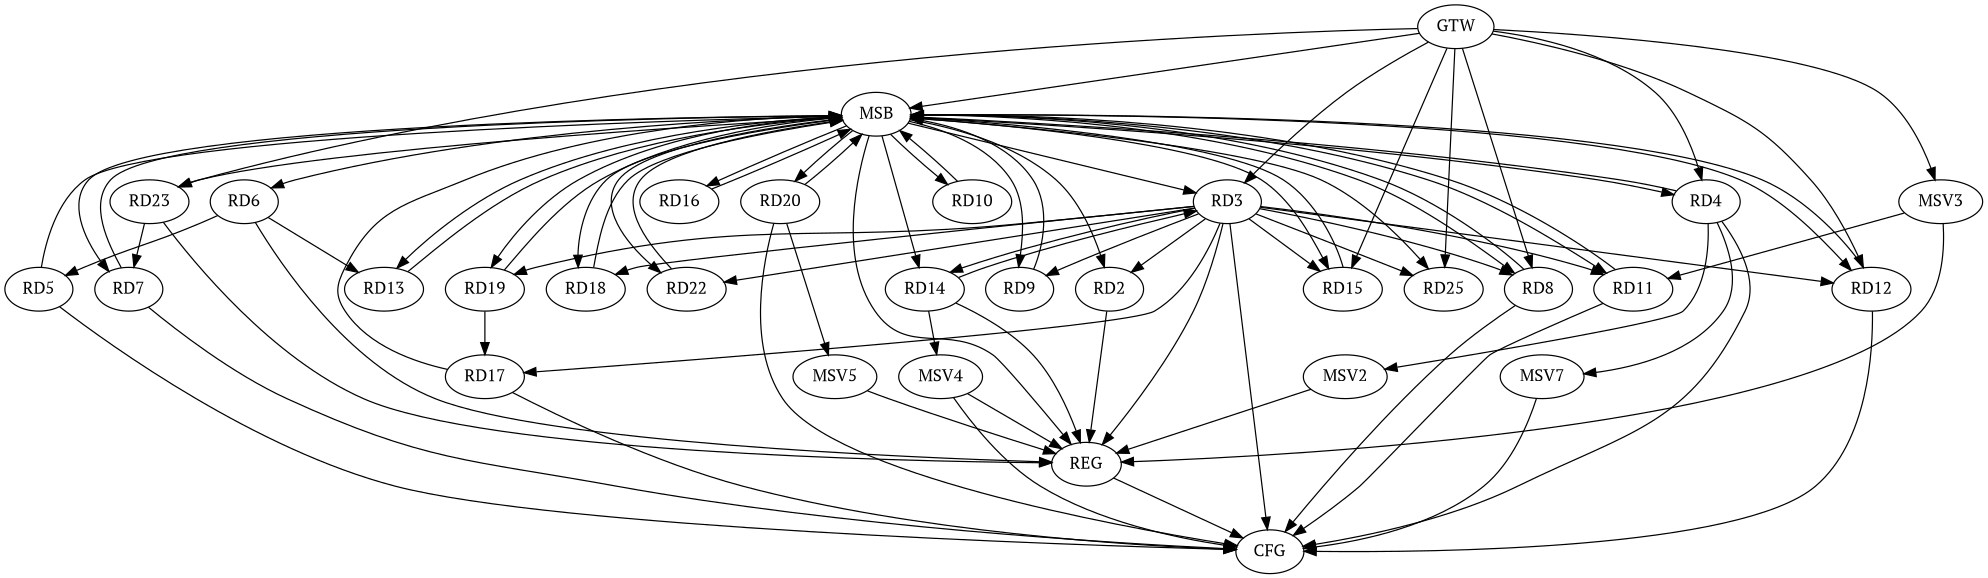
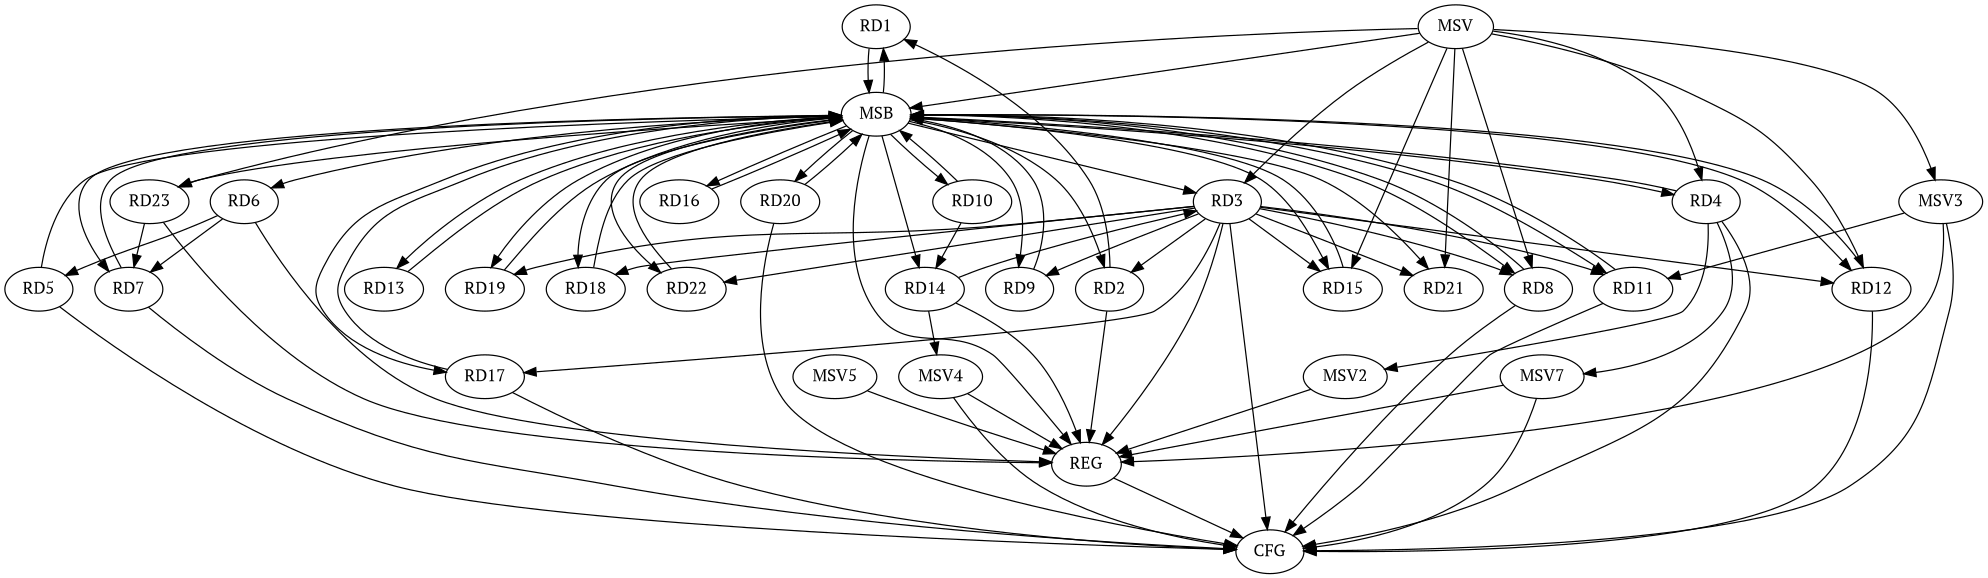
node "RD1": added
node "GTW": label "GTW" -> "MSV"
edge "RD3" -> "RD14": now "RD10" -> "RD14"
edge "RD6" -> "RD13": now "RD6" -> "RD7"
edge "RD20" -> "MSV5": removed
node "RD25": label "RD25" -> "RD21"
edge "RD19" -> "RD17": now "MSB" -> "RD17"
edge "MSV7" -> "REG": added
edge "MSV3" -> "CFG": added
